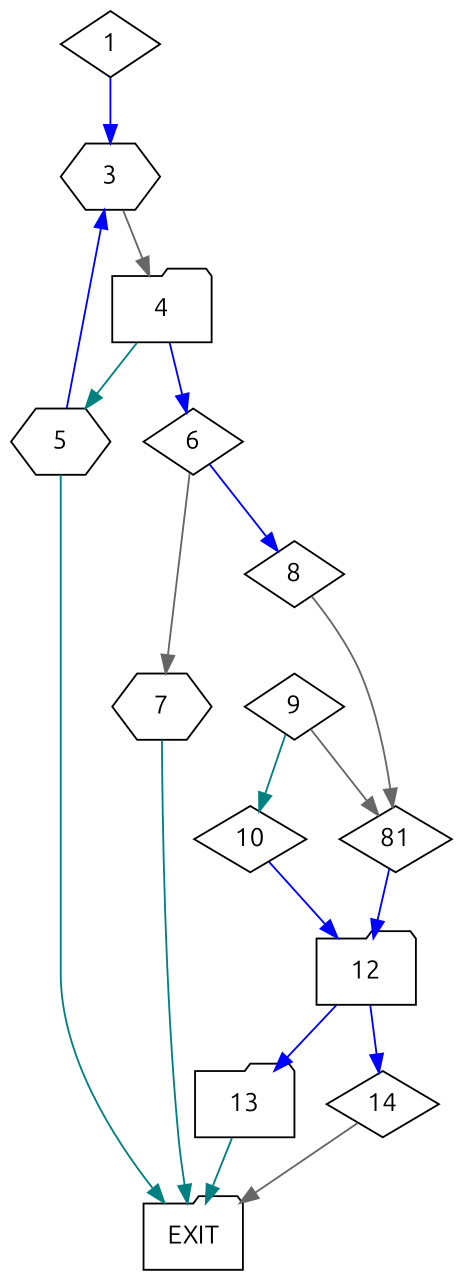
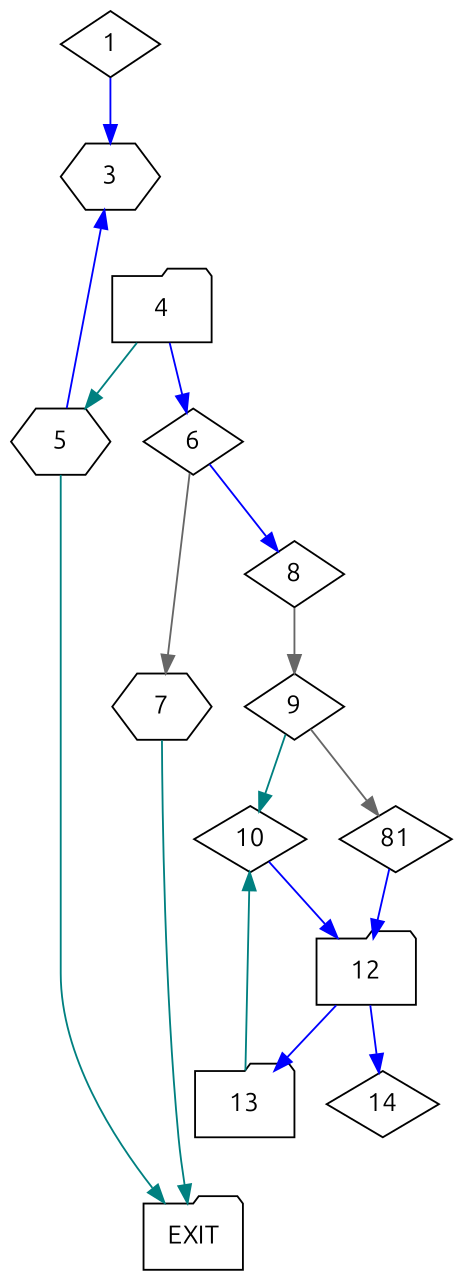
edge "3" -> "4": removed
edge "8" -> "81": now "8" -> "9"
edge "14" -> "EXIT": removed
edge "13" -> "EXIT": now "13" -> "10"
